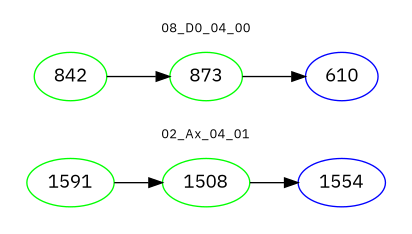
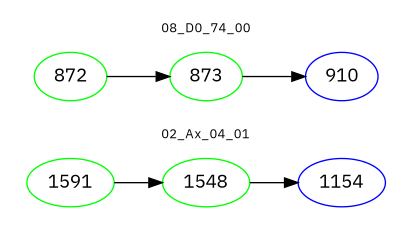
cluster "08_D0_04_00": label "08_D0_04_00" -> "08_D0_74_00"
node "842": label "842" -> "872"
node "610": label "610" -> "910"
node "1508": label "1508" -> "1548"
node "1554": label "1554" -> "1154"
